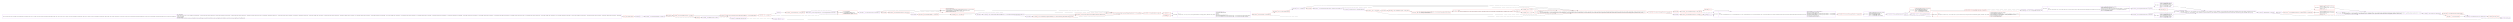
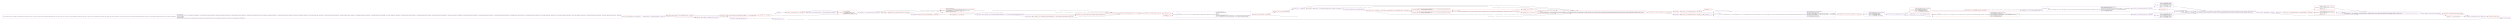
node "129: 0x00cd": added
